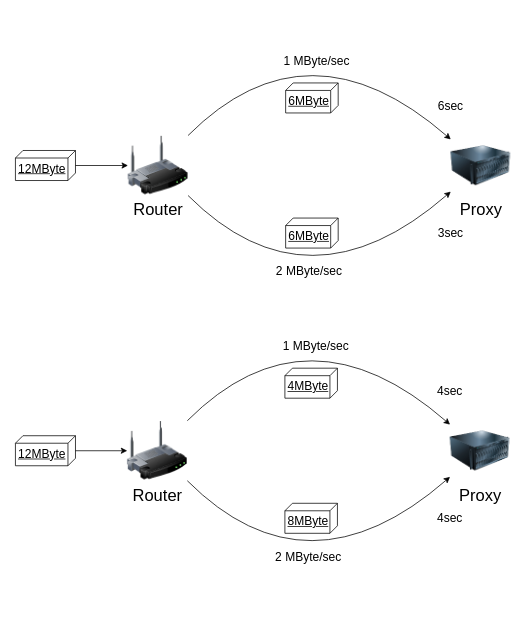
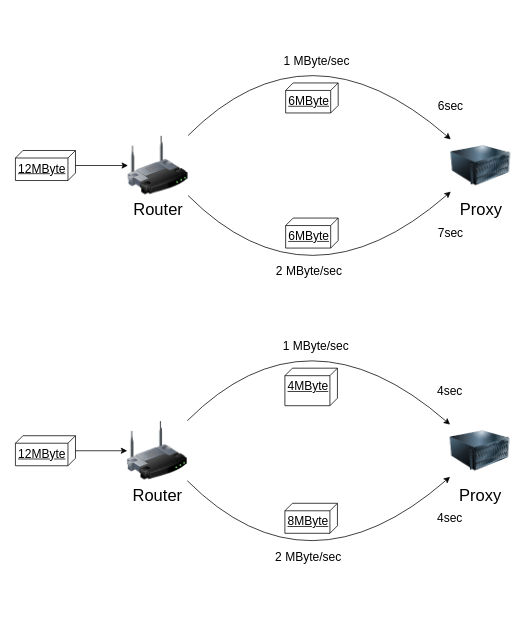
node "3sec": label "3sec" -> "7sec"
node "4MByte": size 53x30 -> 53x38
